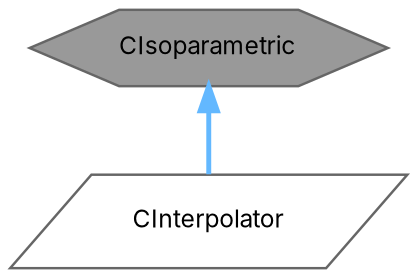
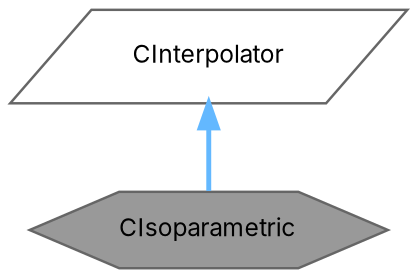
edge "CInterpolator" -> "CIsoparametric": reversed
